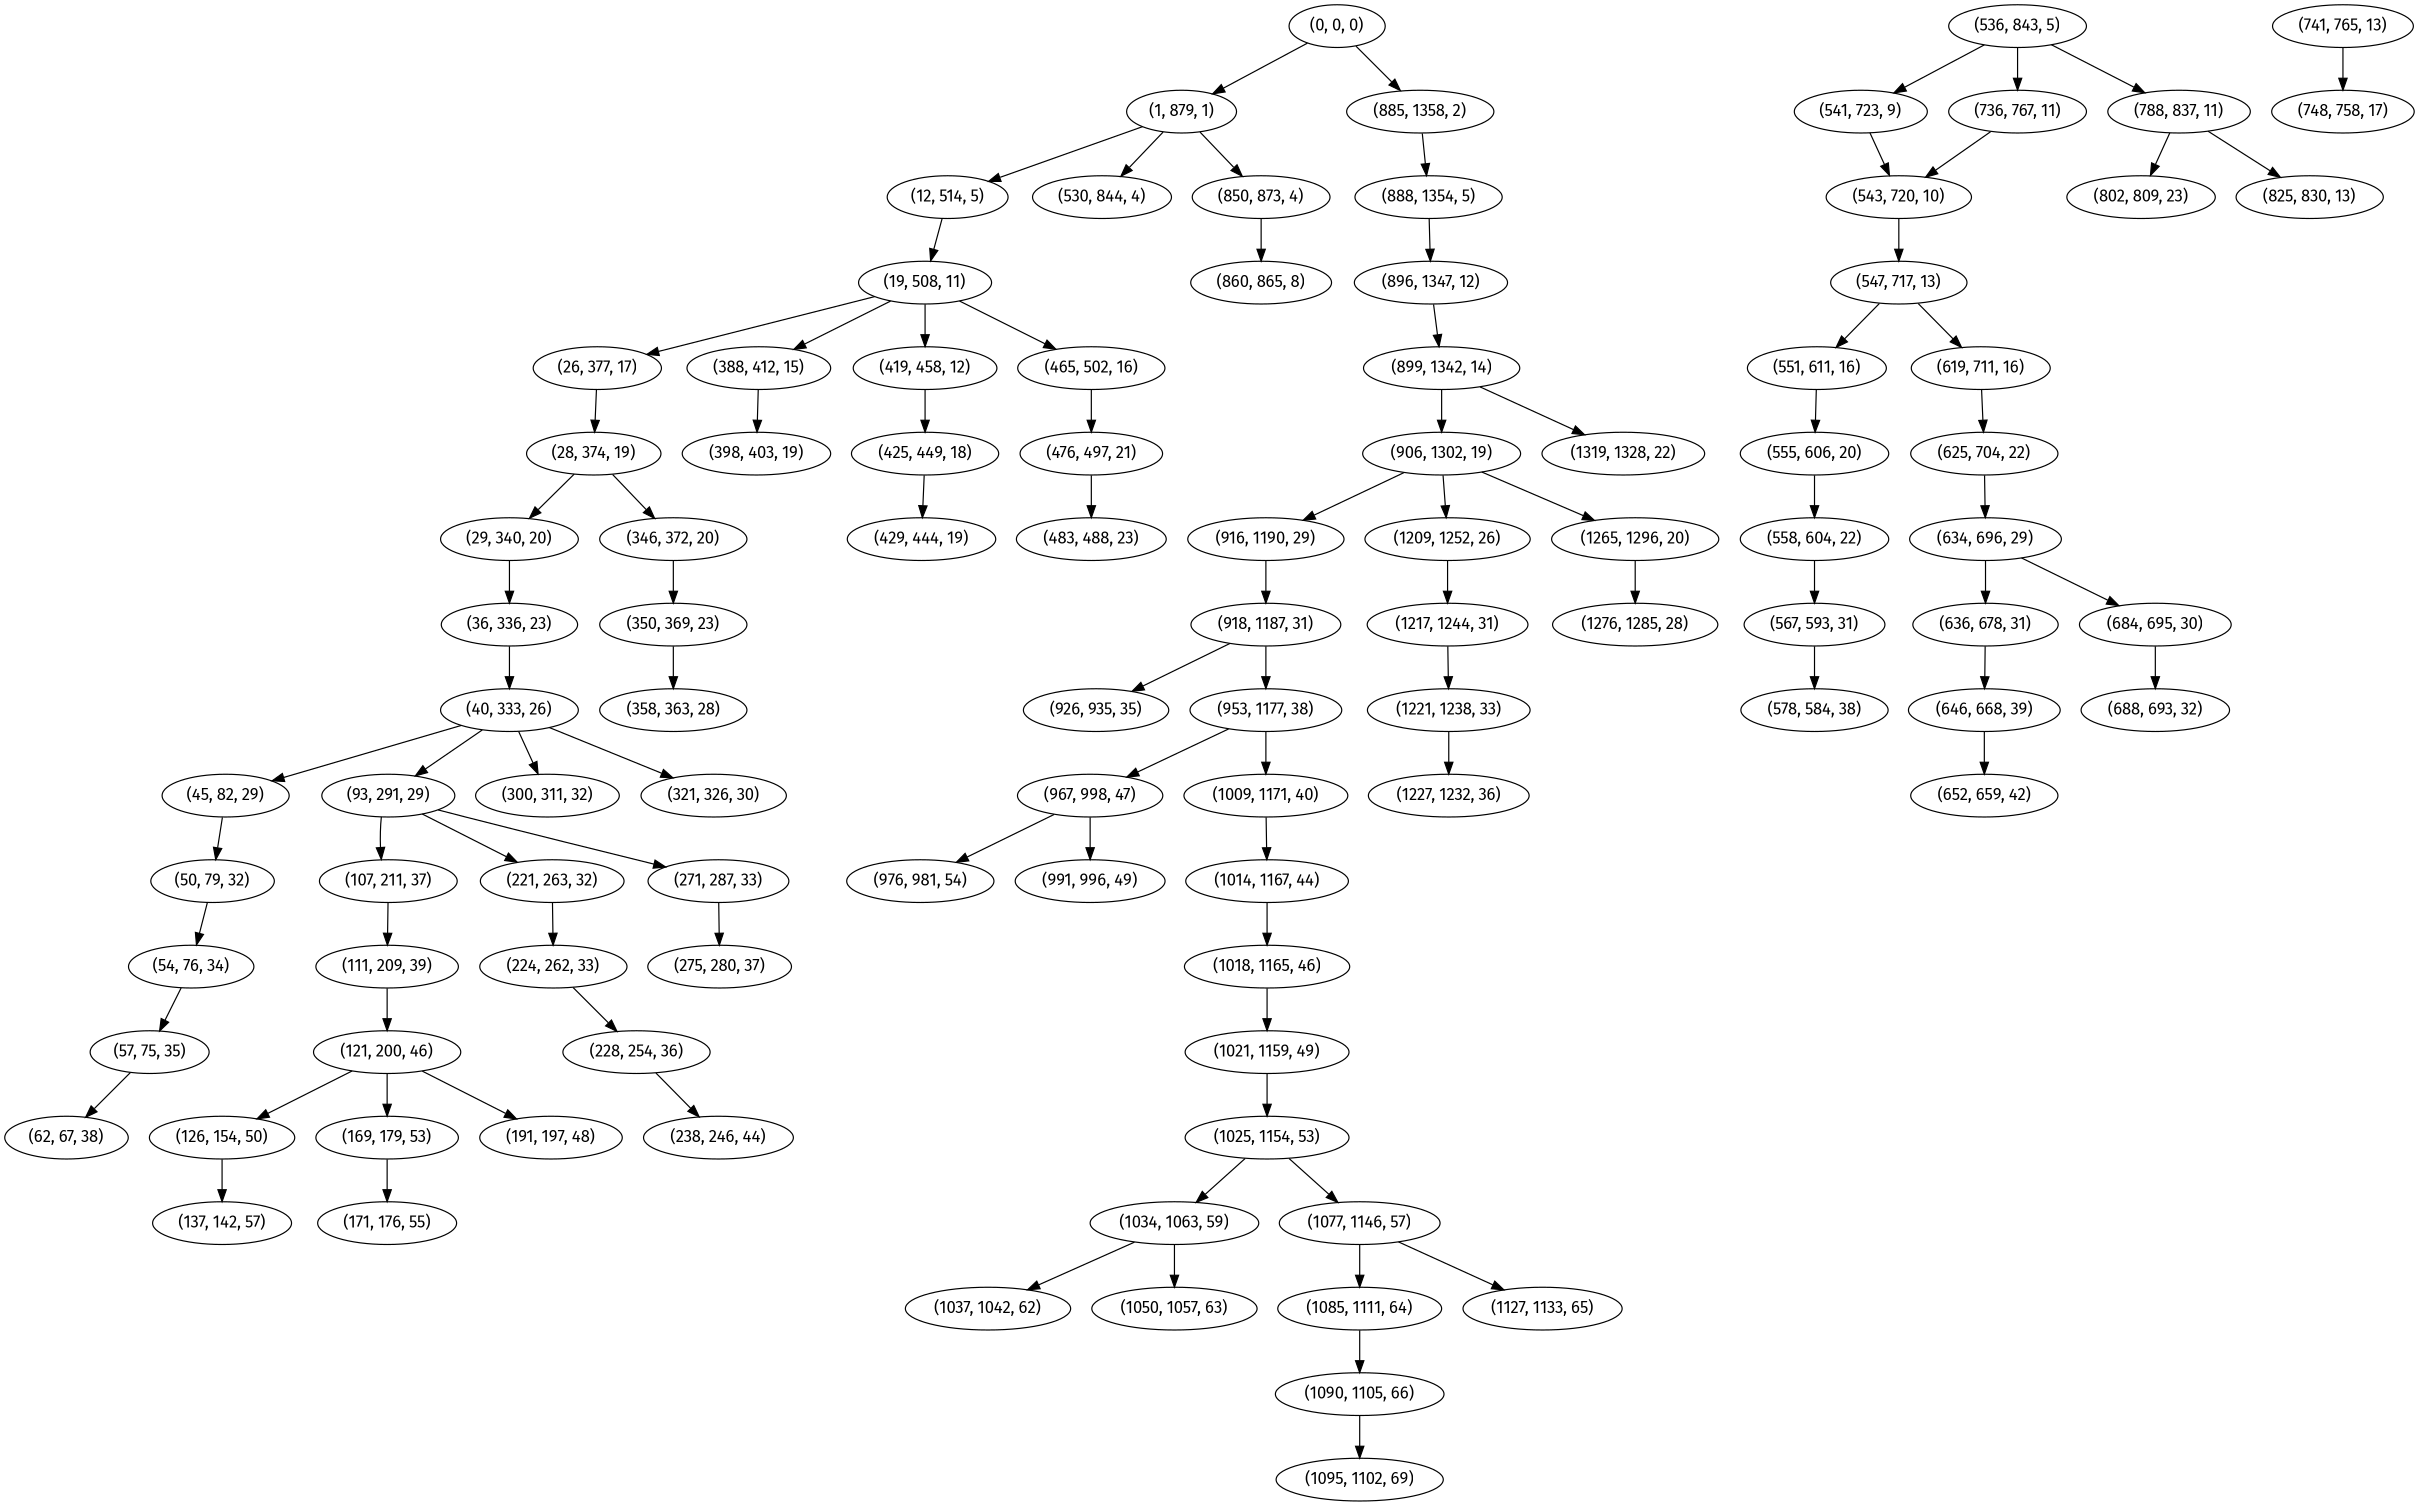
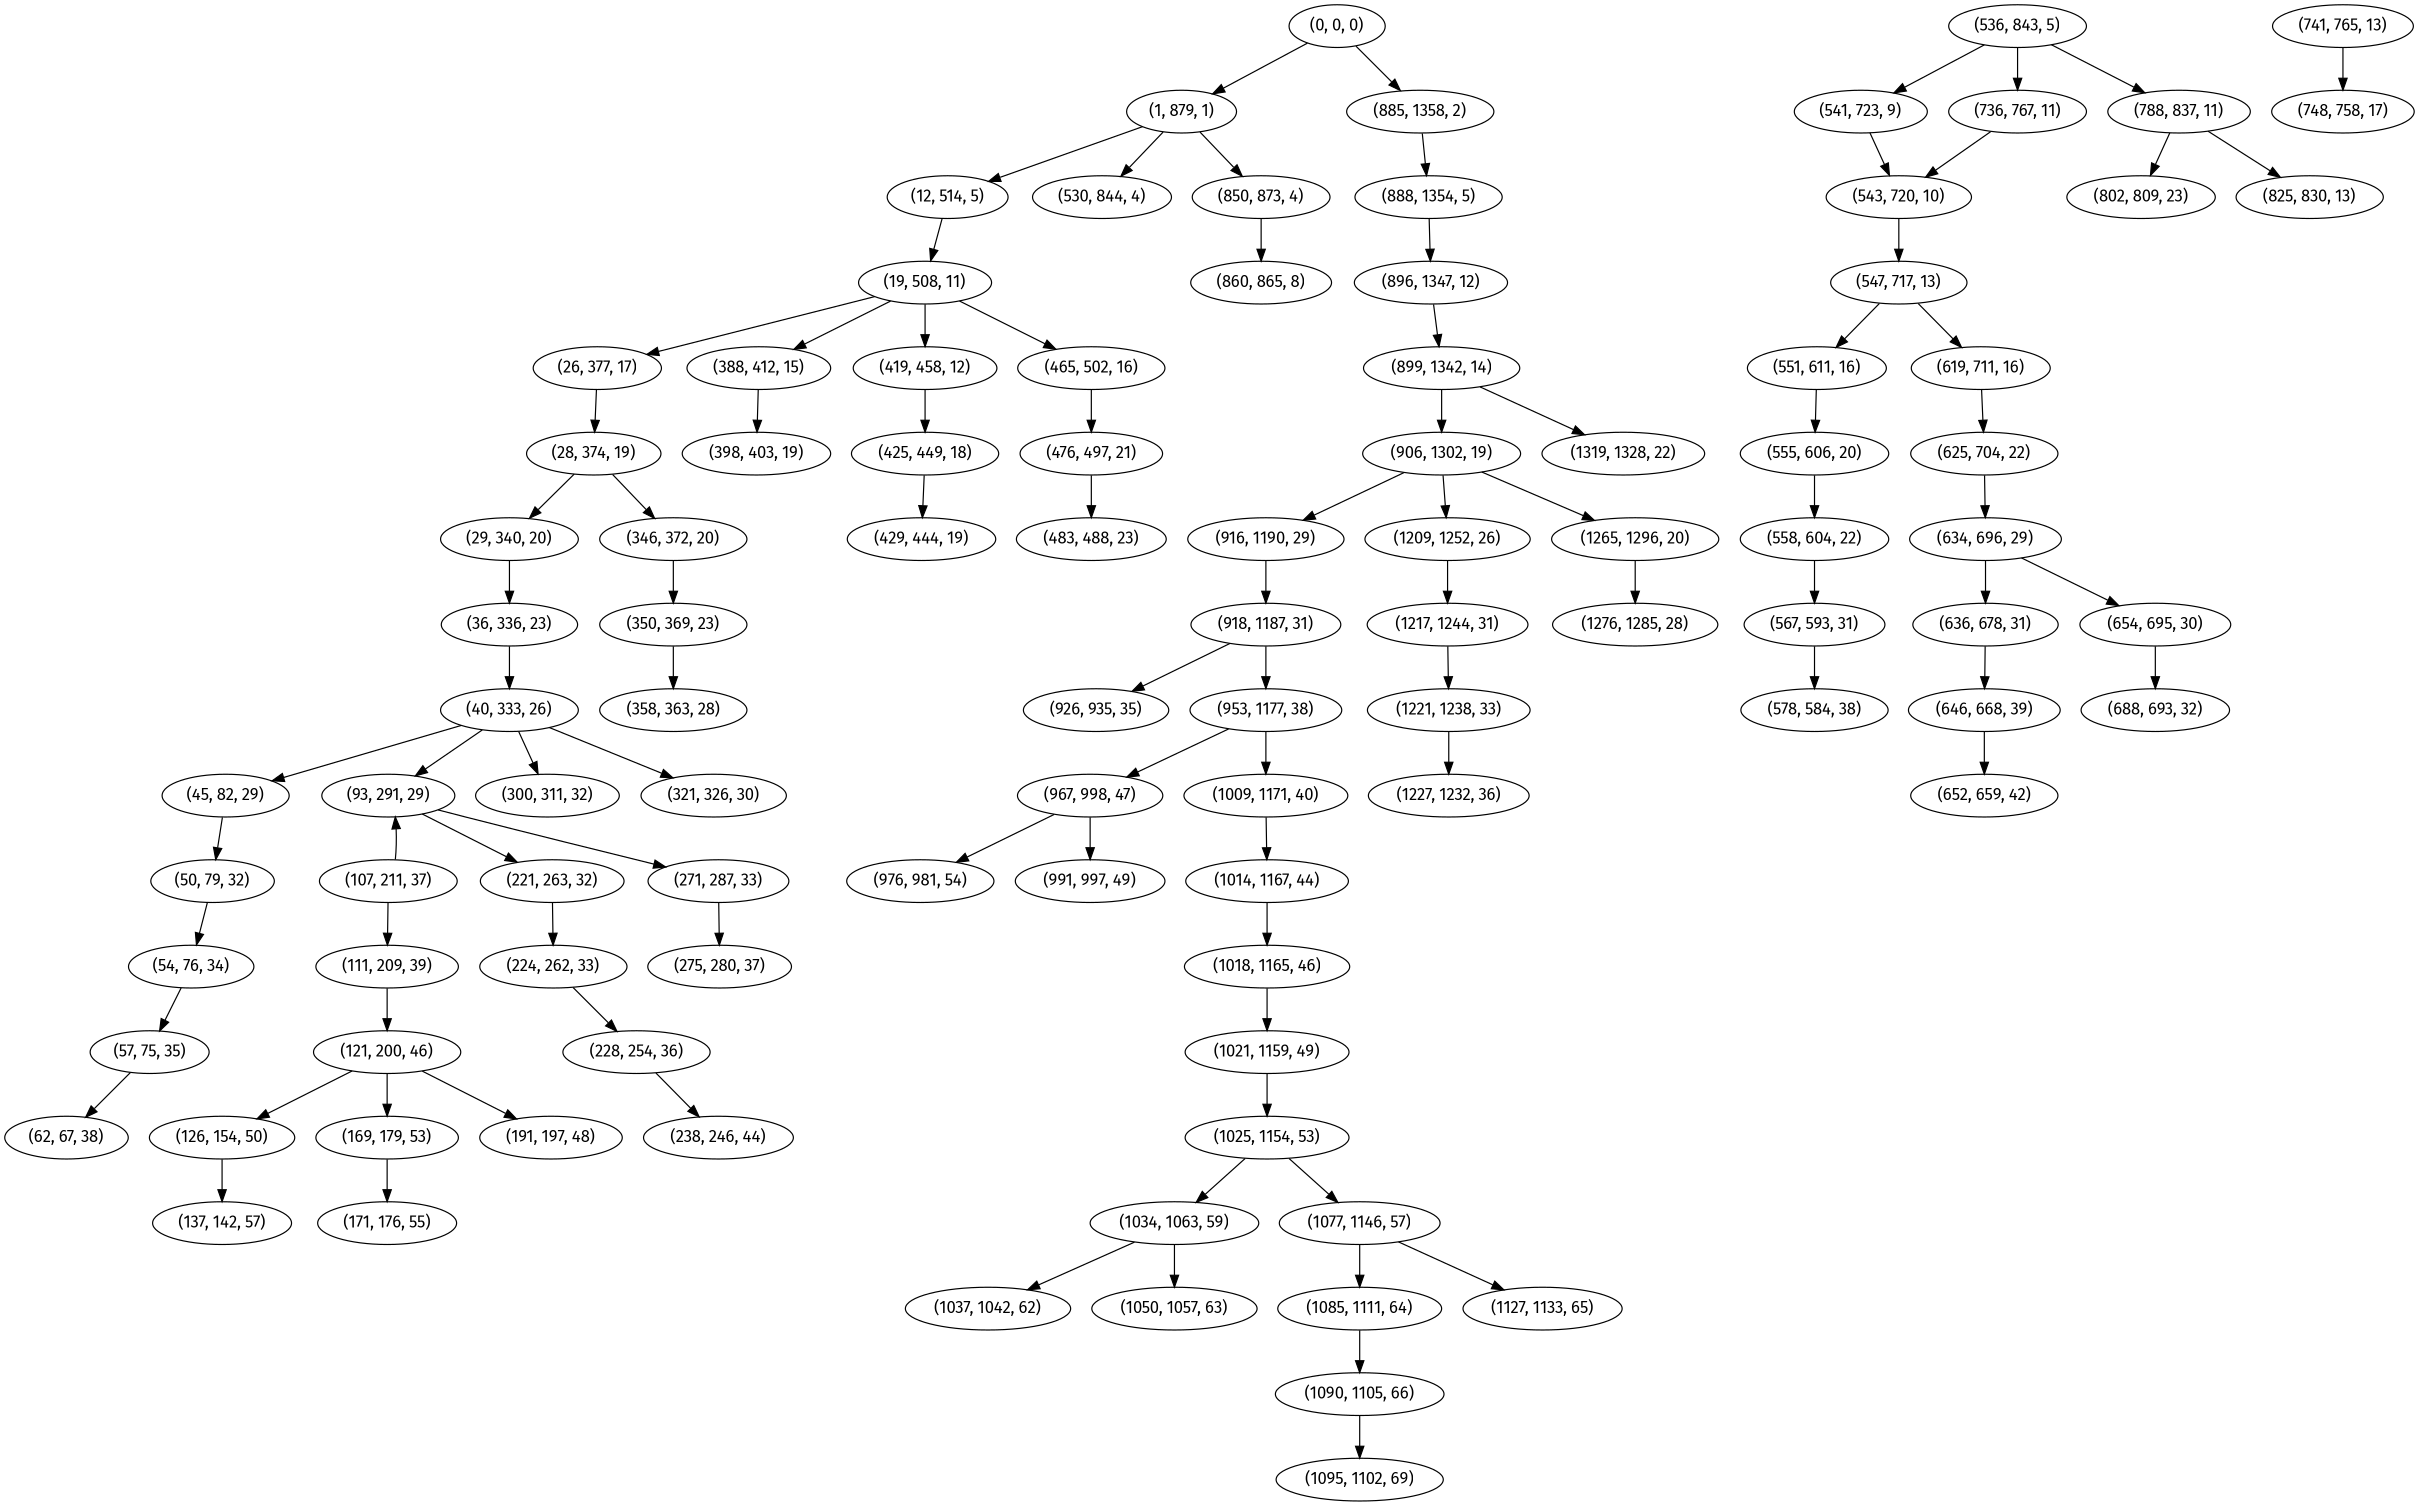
node "(684, 695, 30)": label "(684, 695, 30)" -> "(654, 695, 30)"
edge "(93, 291, 29)" -> "(107, 211, 37)": reversed
node "(991, 996, 49)": label "(991, 996, 49)" -> "(991, 997, 49)"
